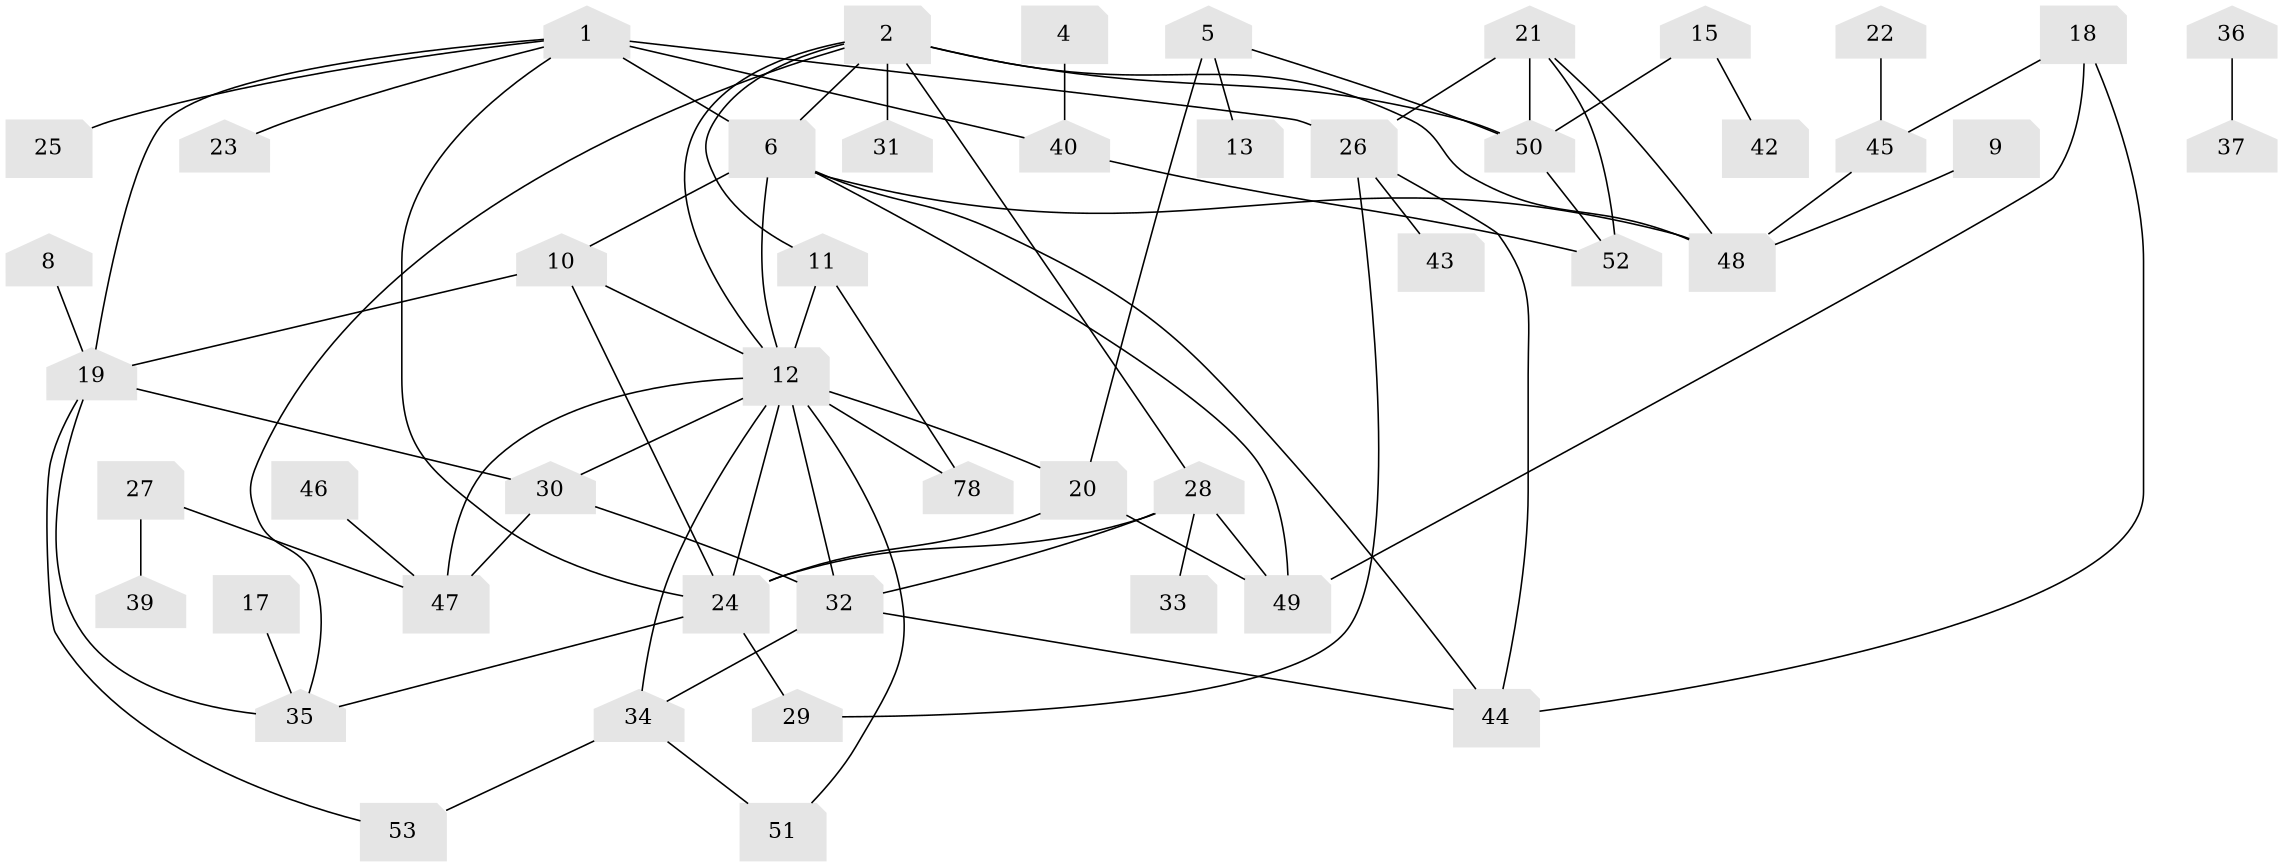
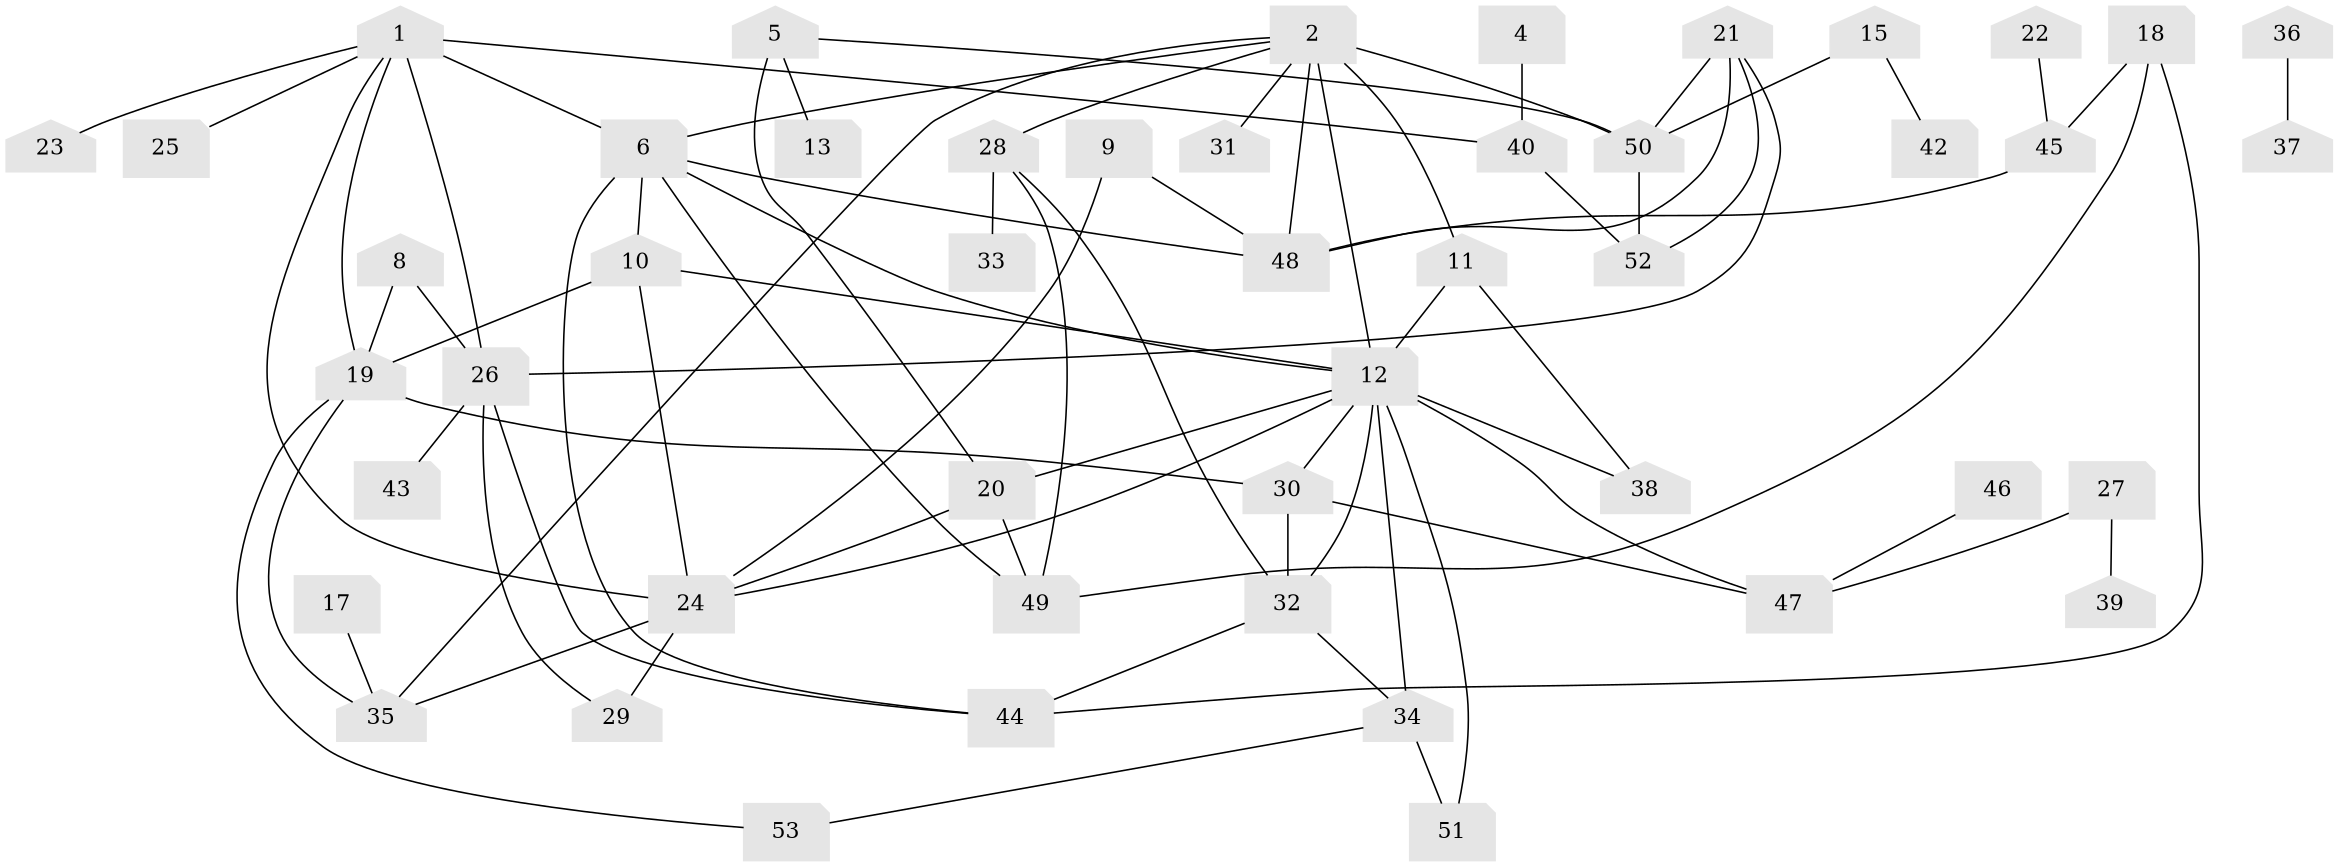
edge "8" -- "26": added
node "78": label "78" -> "38"
edge "28" -- "24": now "9" -- "24"
